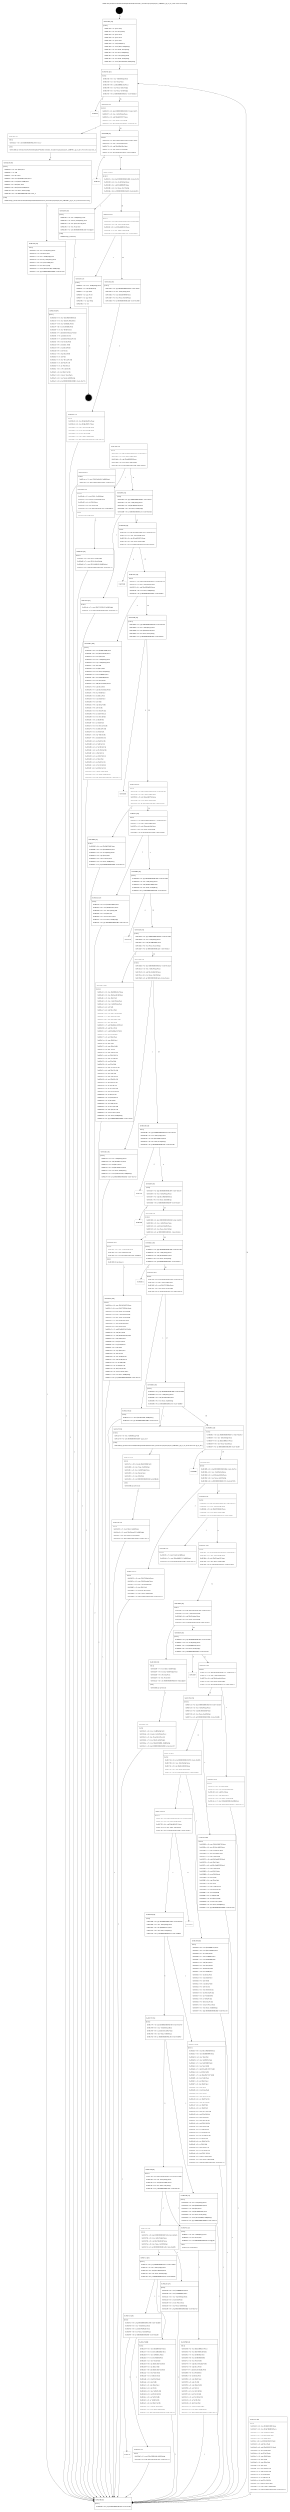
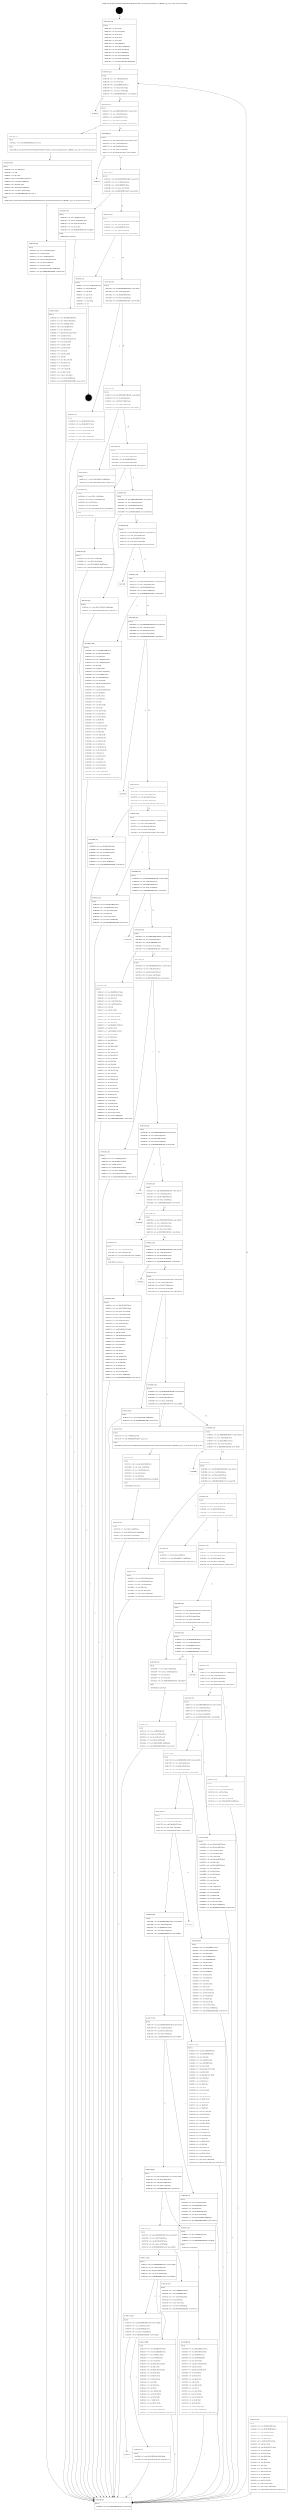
node "0x4014c3 [25]": added
edge "0x4016e9 [25]" -> "0x401702 [25]": now "0x4016e9 [25]" -> "0x401b90 [23]"
